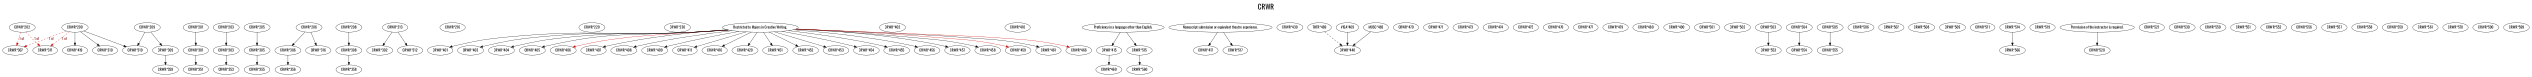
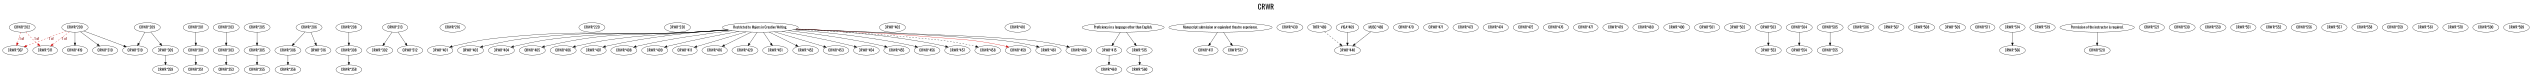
edge "Restricted to Majors in Creative Writing." -> "CRWR*406": color red3 -> black
edge "Restricted to Majors in Creative Writing." -> "CRWR*458": style solid -> dashed
edge "Restricted to Majors in Creative Writing." -> "CRWR*466": color red3 -> black
